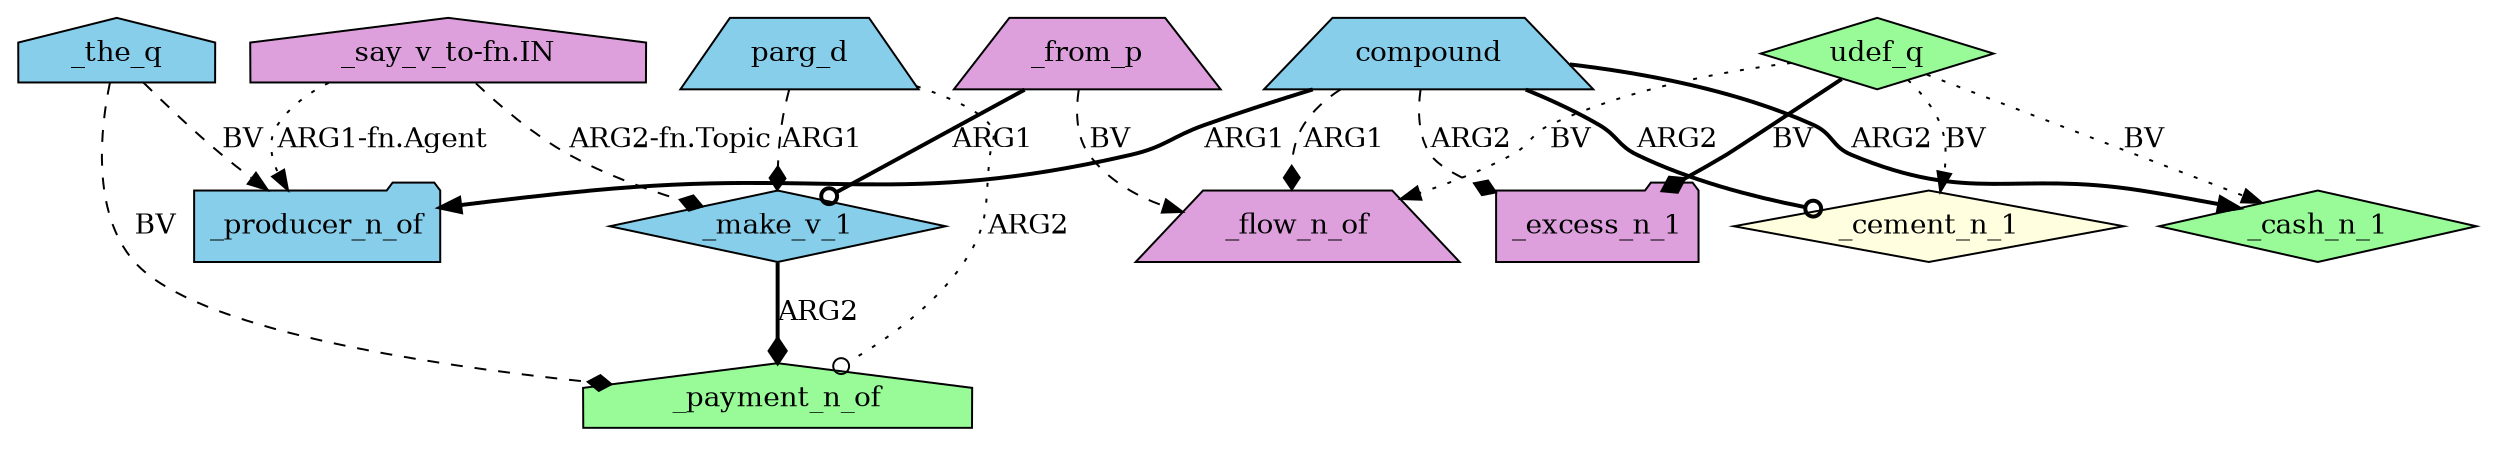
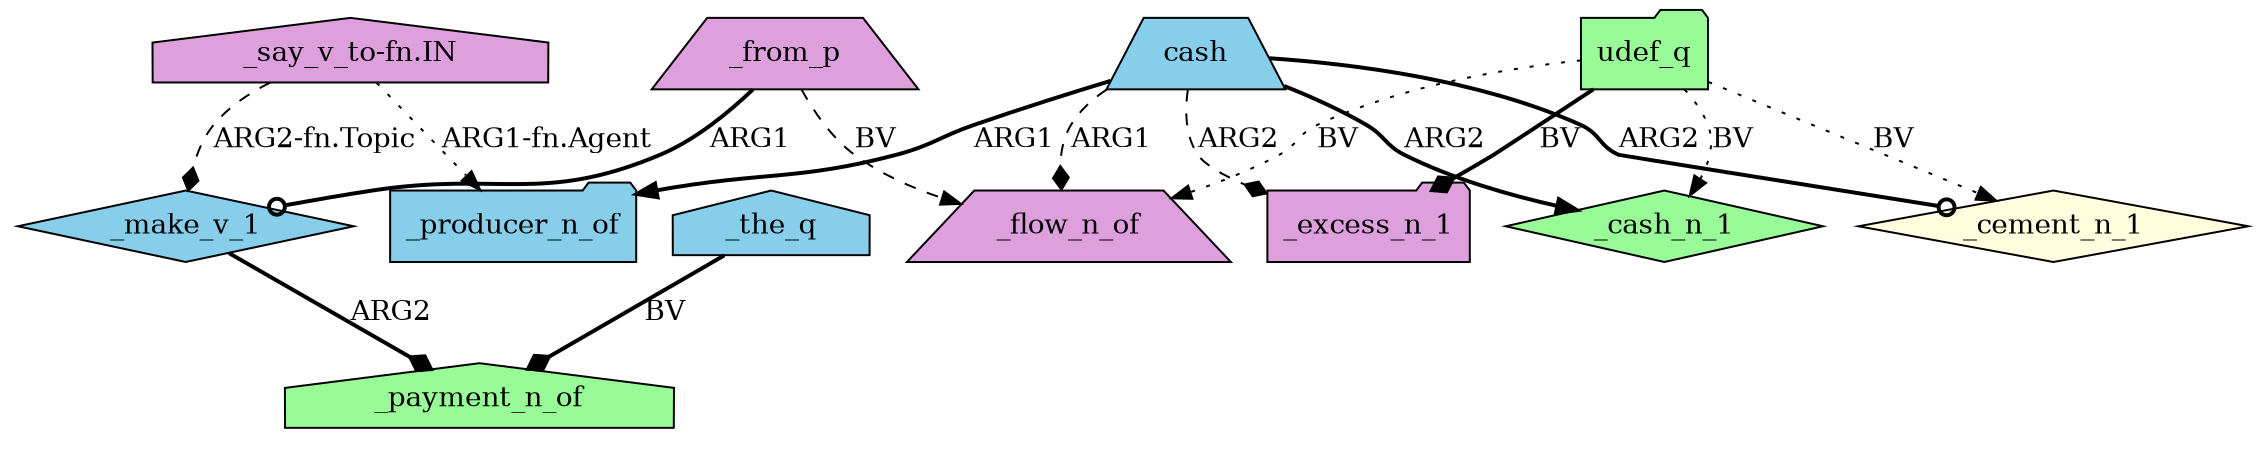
node "parg_d": removed
node "compound": label "compound" -> "cash"
node "udef_q": shape diamond -> folder
edge "_the_q" -> "_producer_n_of": removed, label "BV"
edge "_the_q" -> "_payment_n_of": style dashed -> bold
